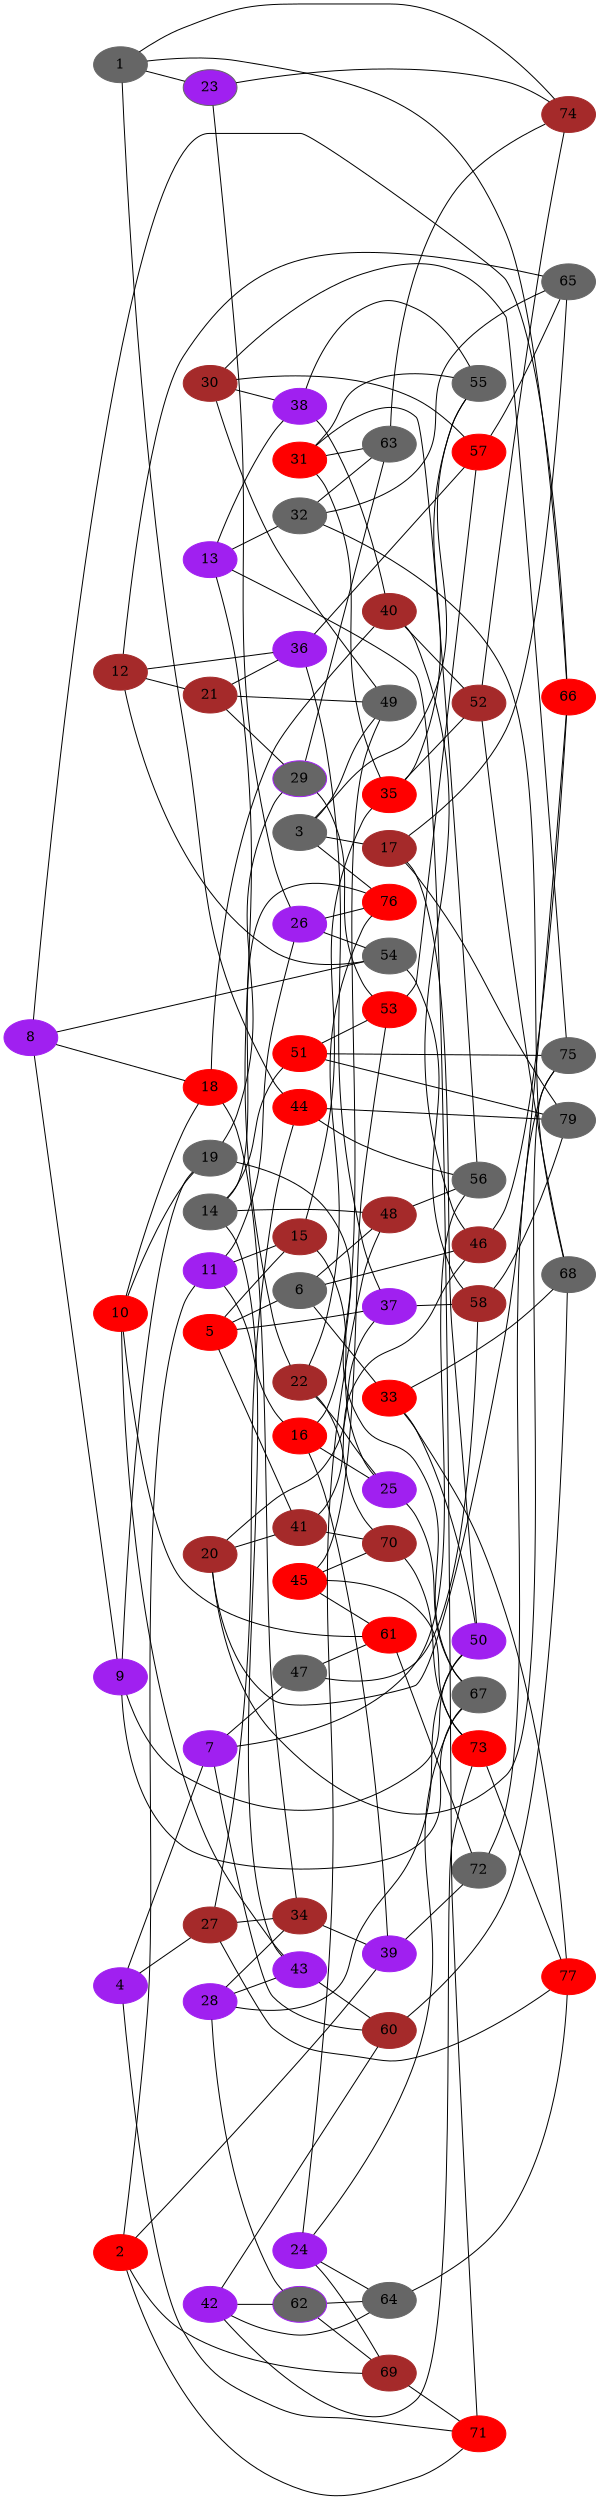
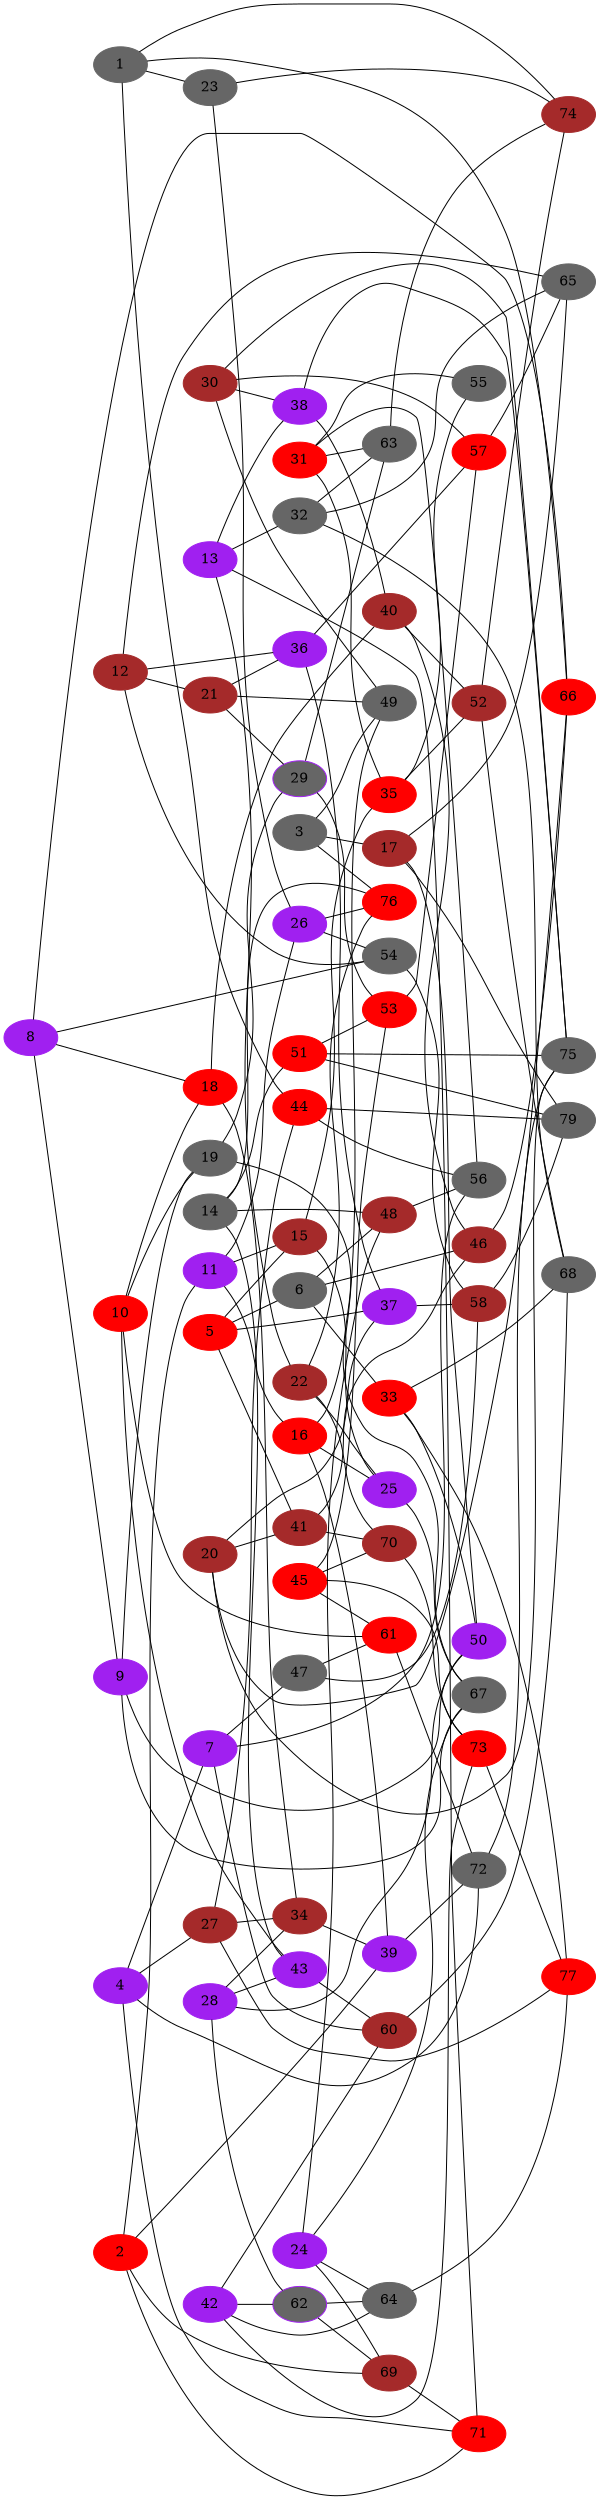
node "23": fillcolor purple -> gray40
edge "55" -- "38": now "75" -- "38"
edge "55" -- "3": removed
edge "72" -- "4": added
